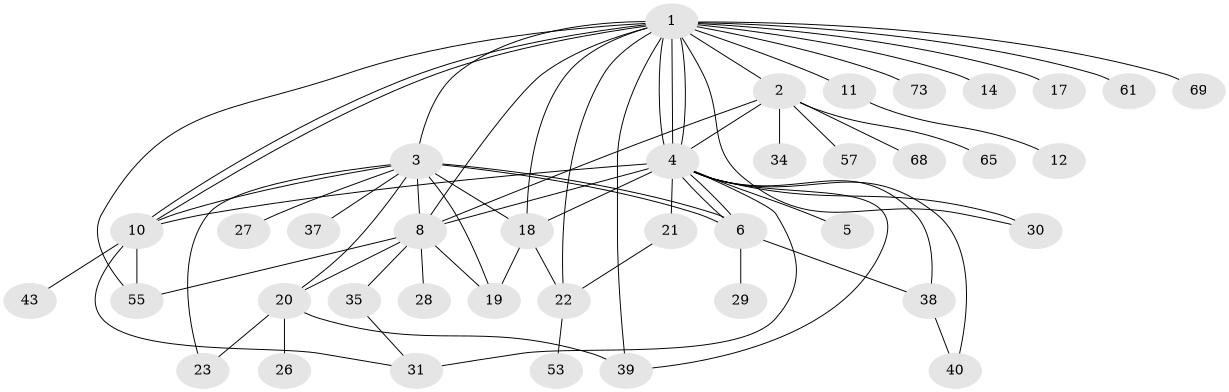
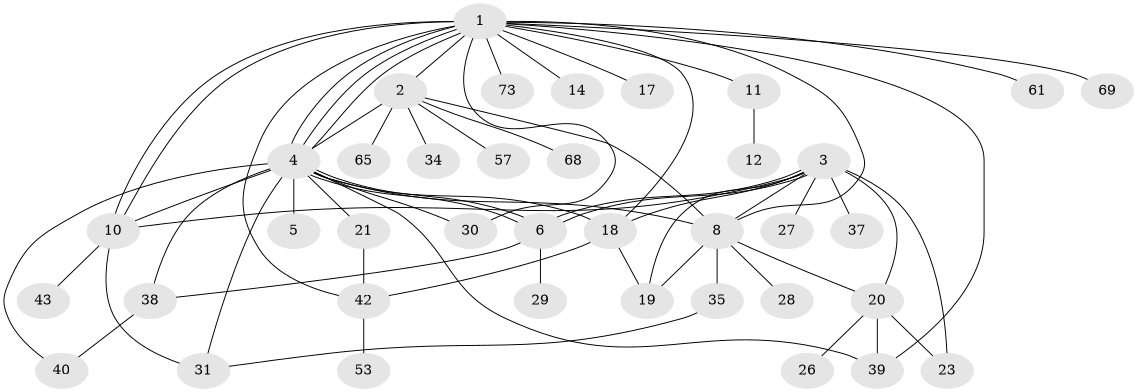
edge "1" -- "3": removed
node "55": removed
node "22": label "22" -> "42"
